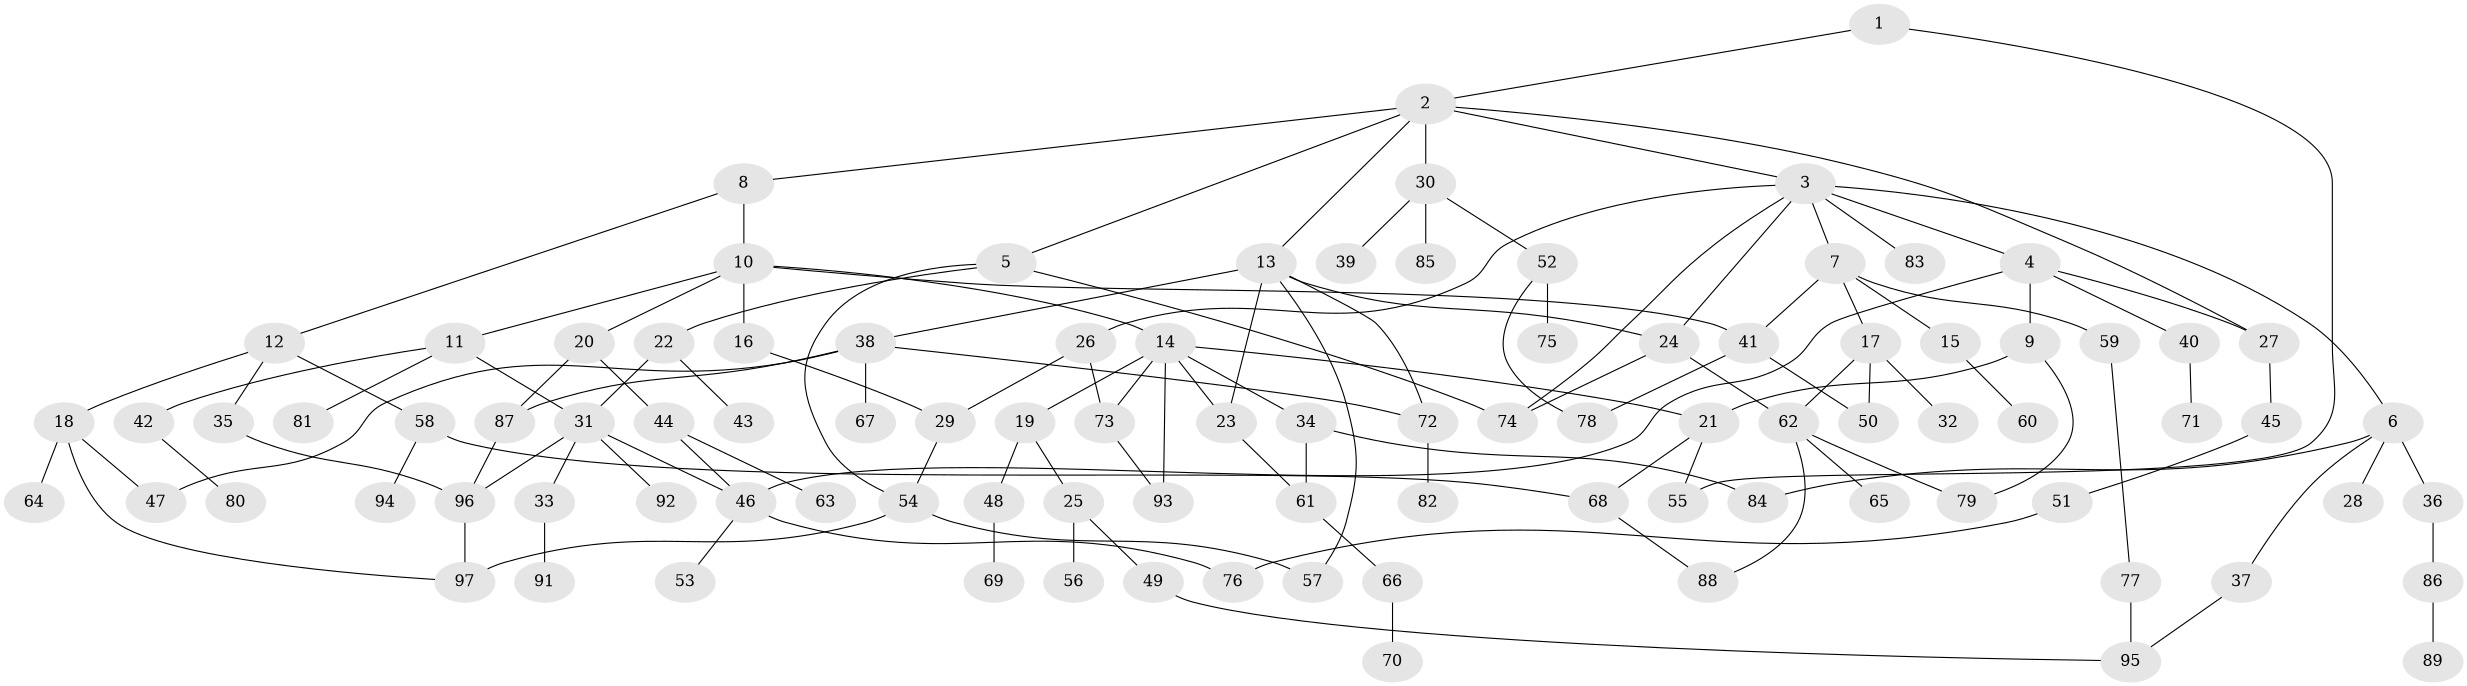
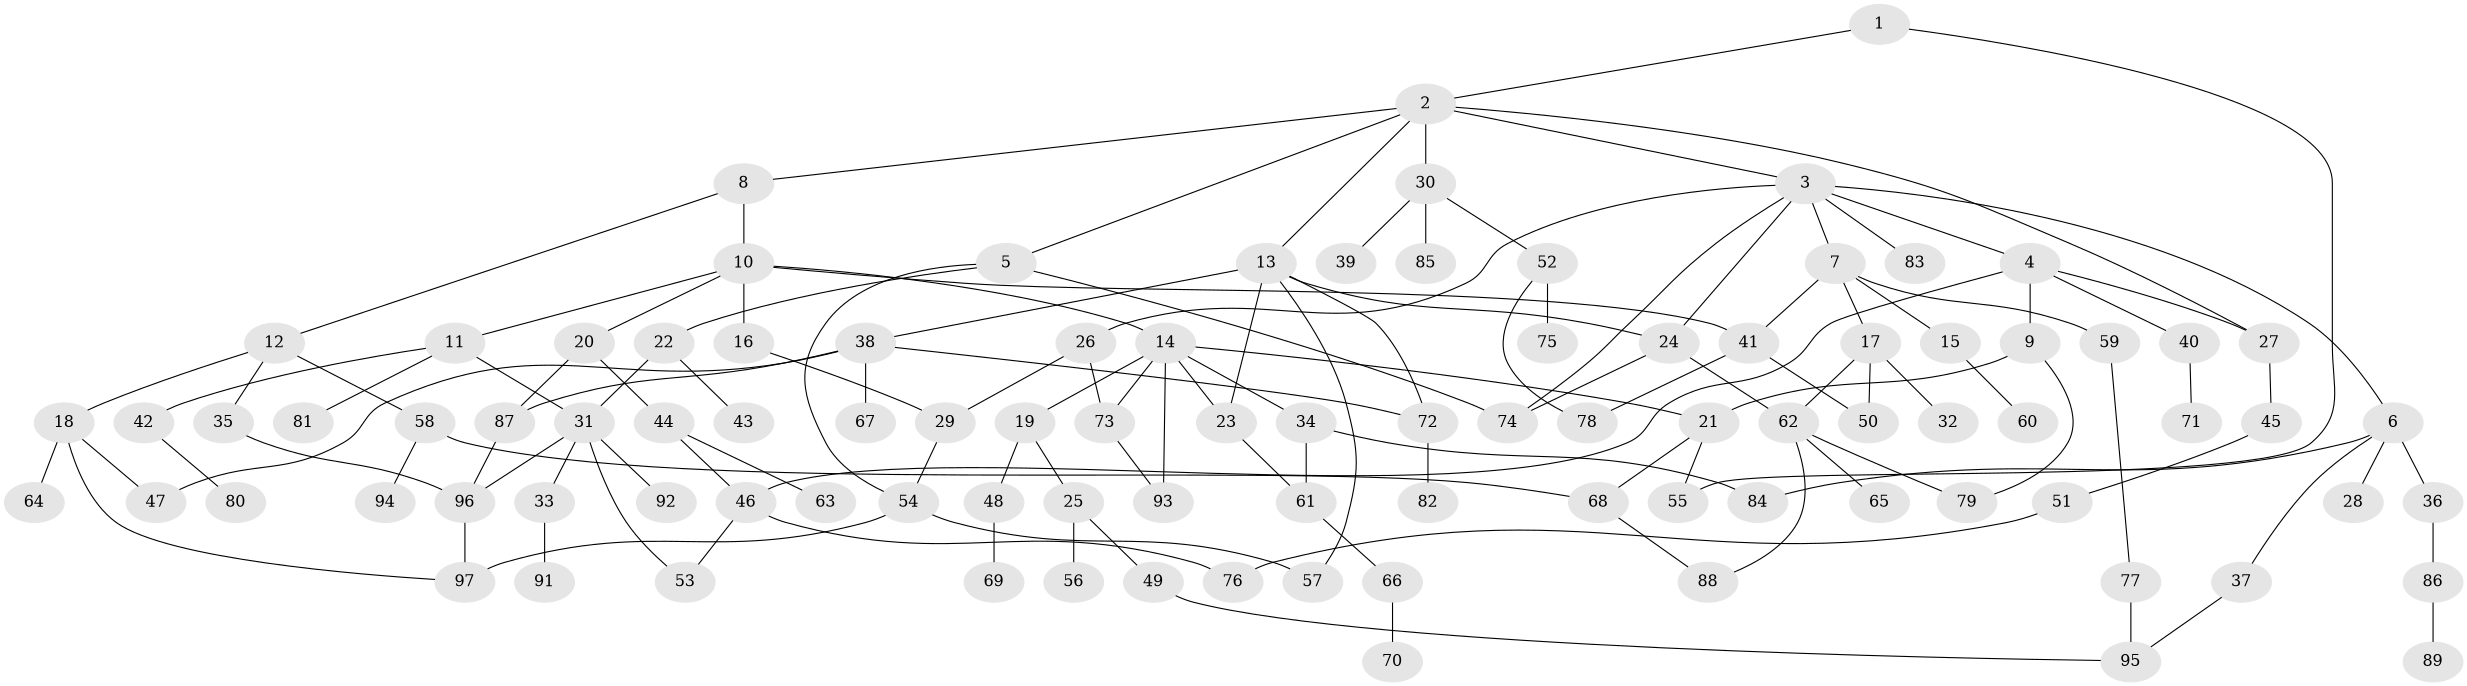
edge "31" -- "46": now "31" -- "53"
